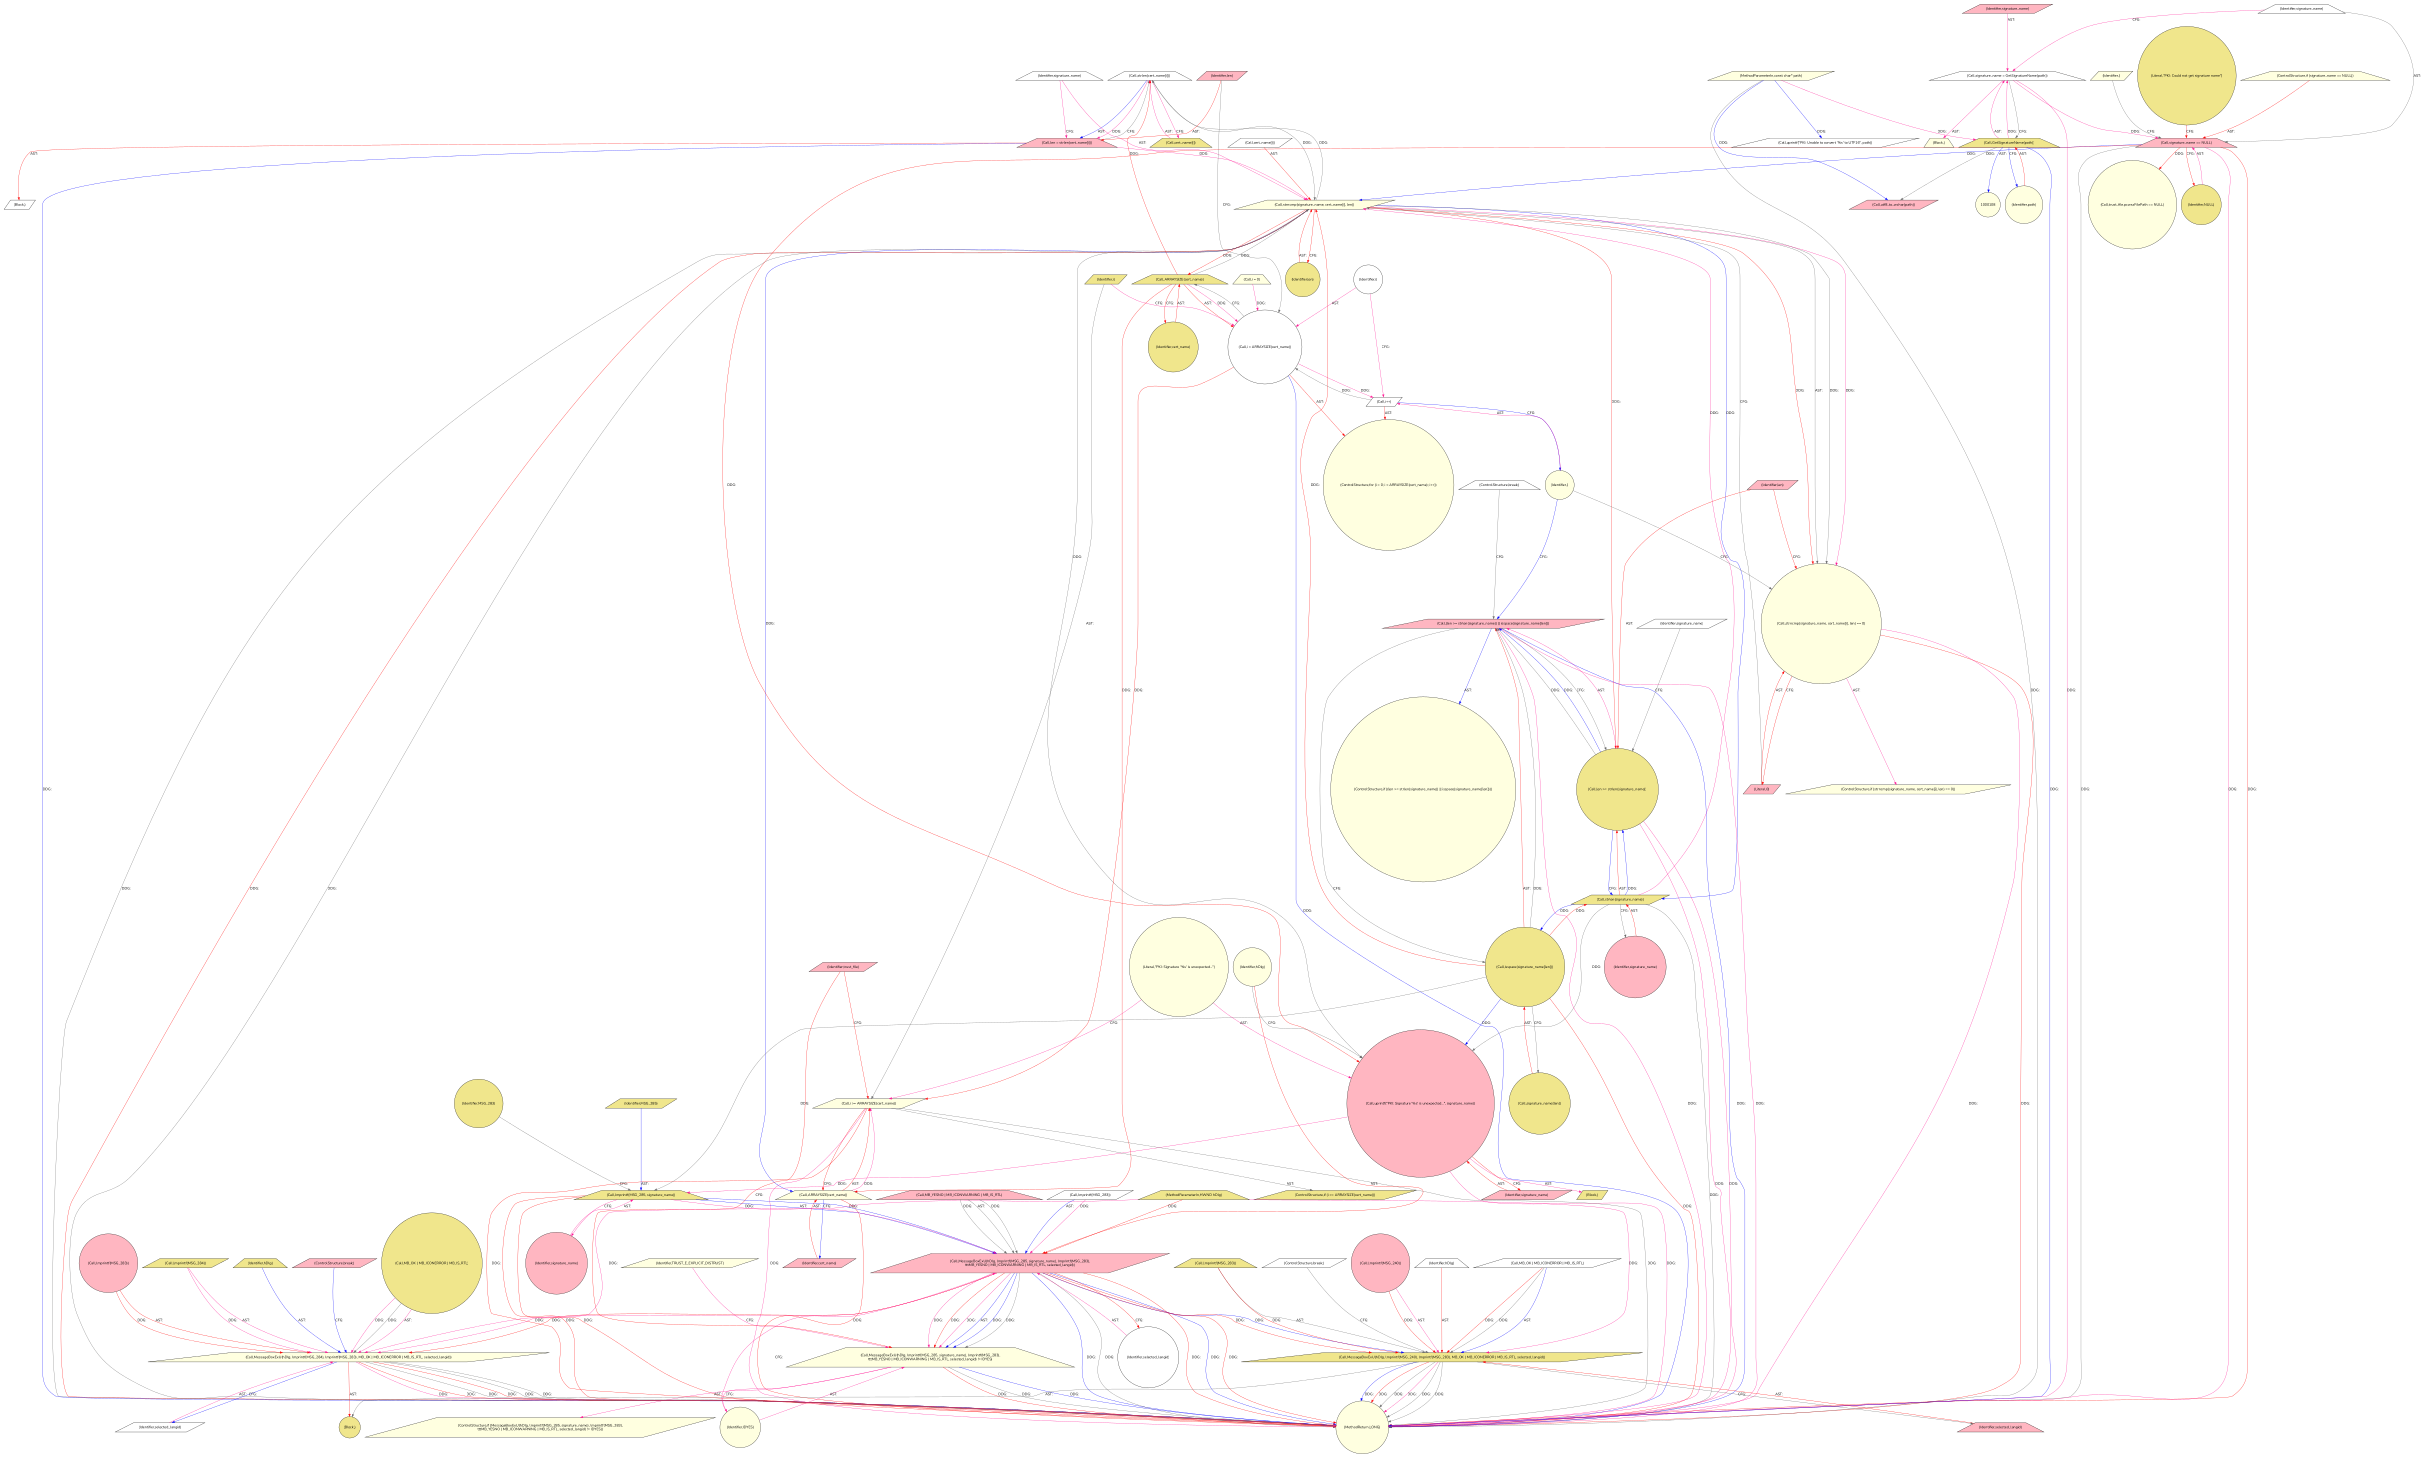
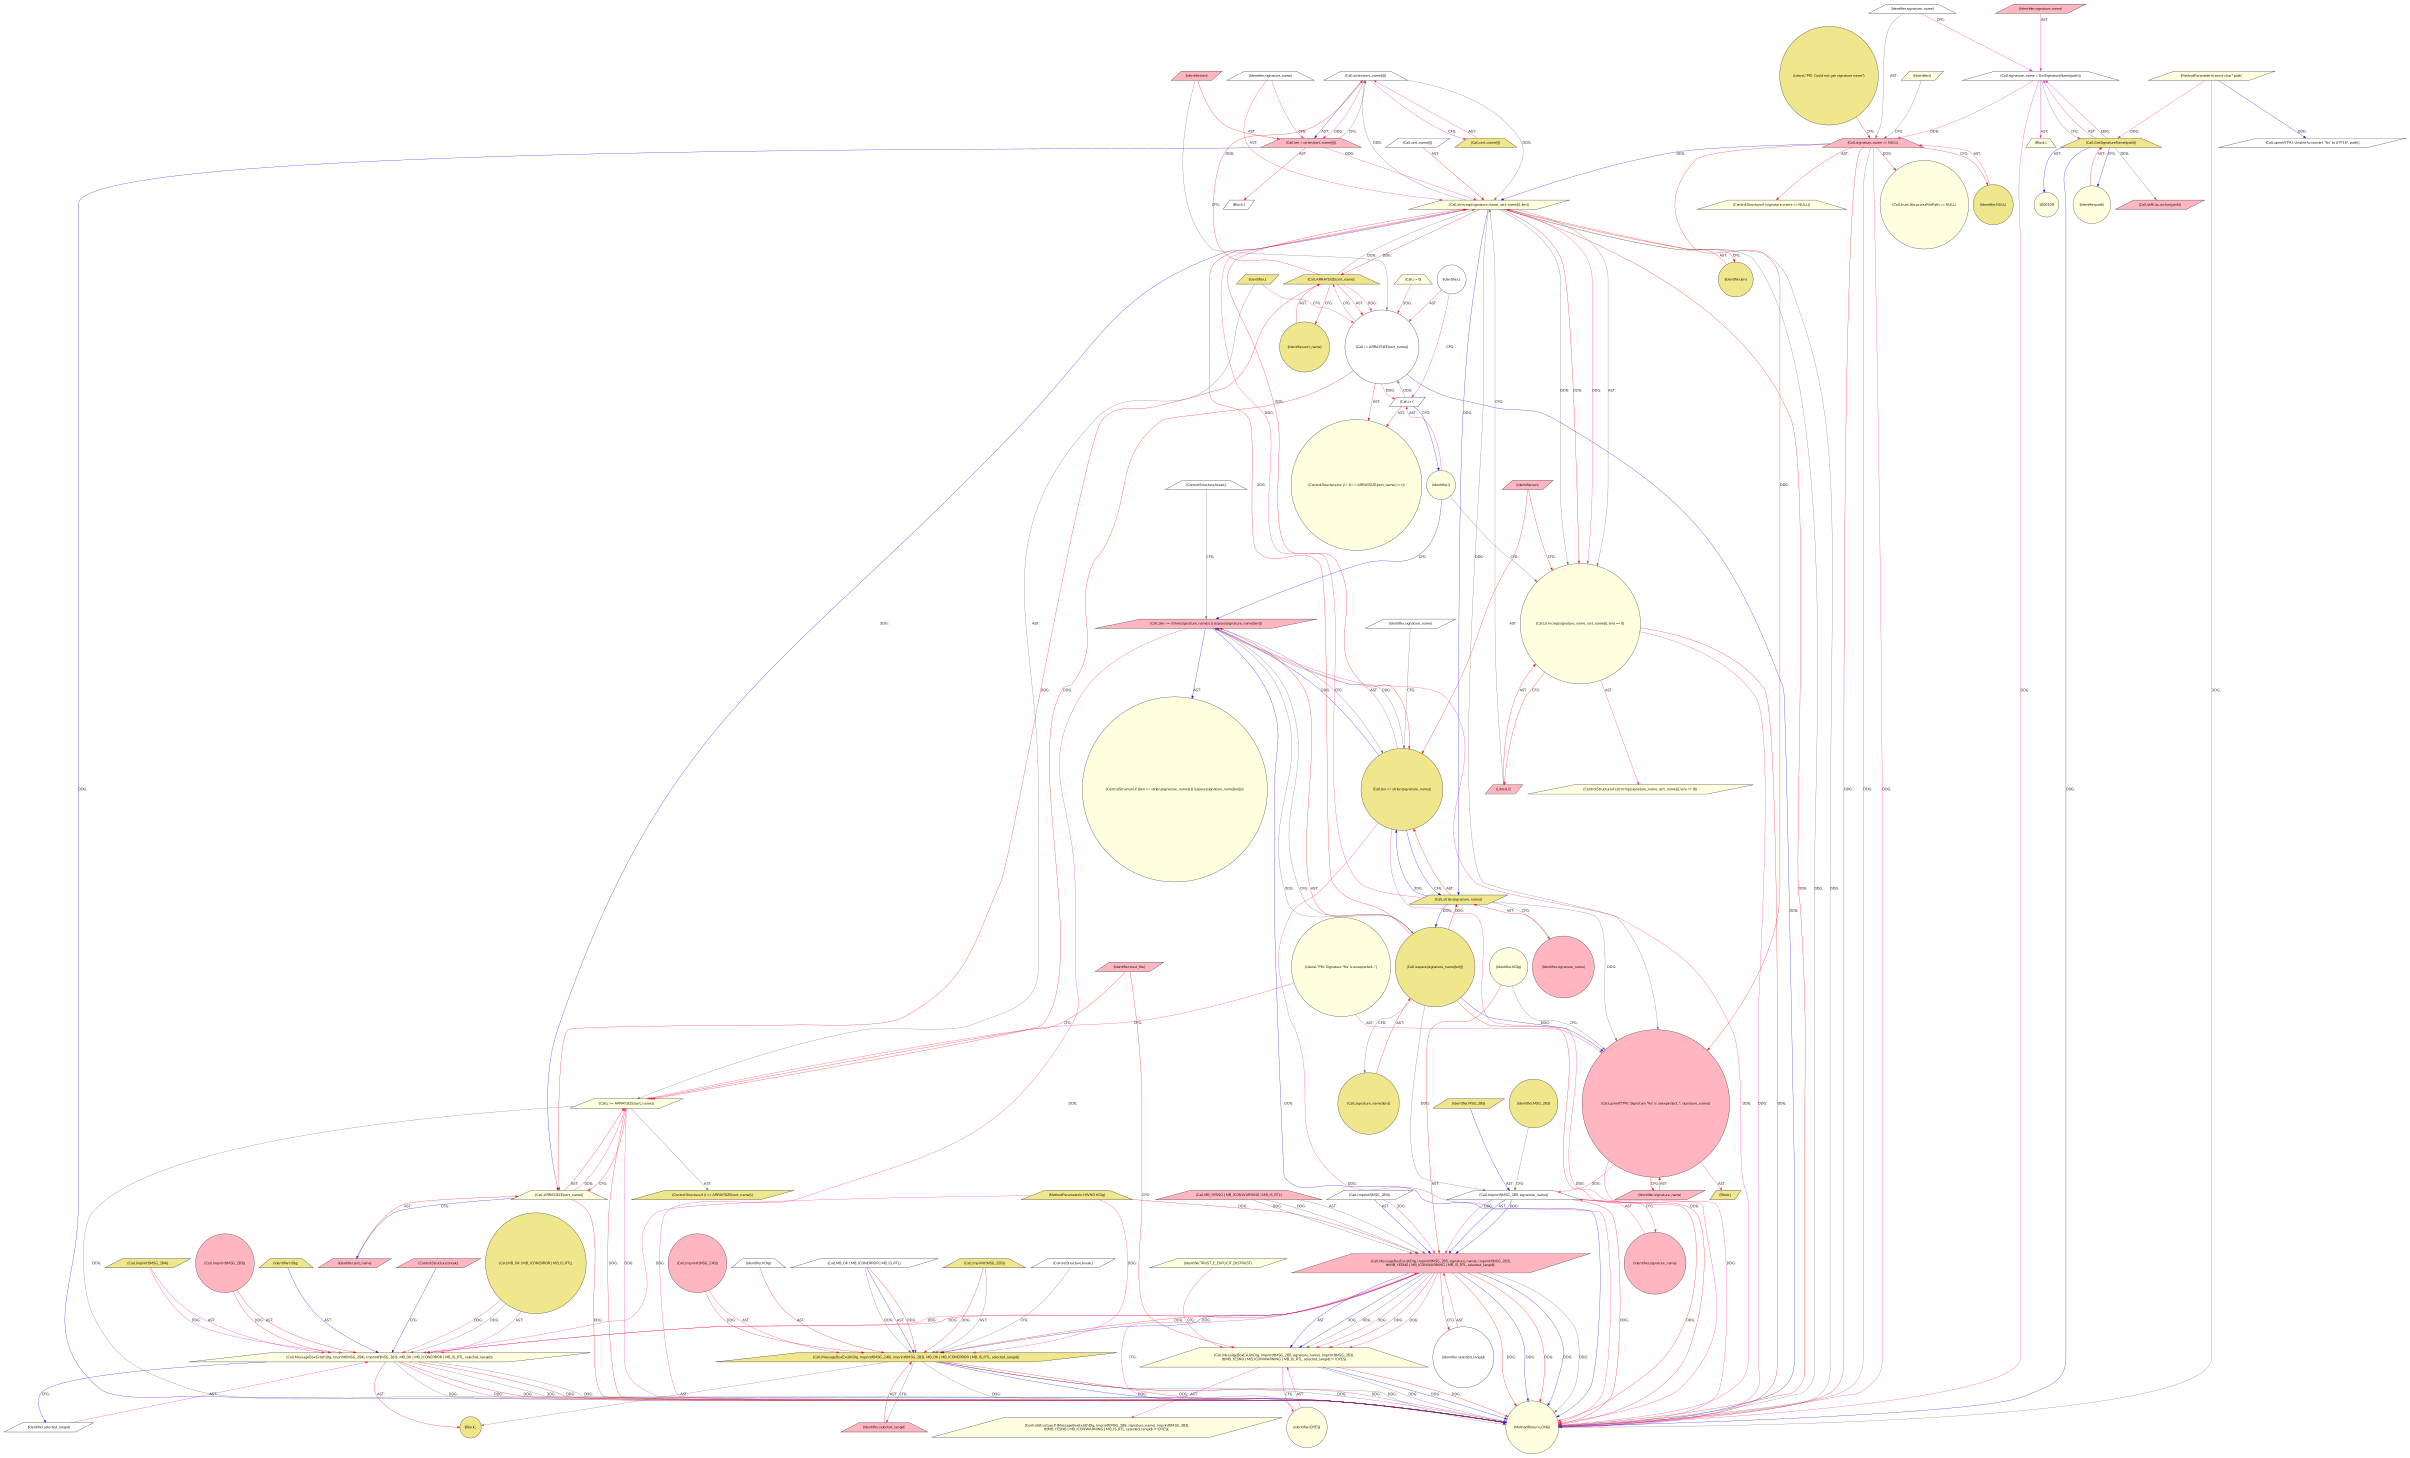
edge "(ControlStructure,if (signature_name == NULL))" -> "(Call,signature_name == NULL)": reversed
edge "(MethodParameterIn,const char* path)" -> "(Call,utf8_to_wchar(path))": removed, label "DDG:"
node "(Call,lmprintf(MSG_285, signature_name))": fillcolor khaki -> white
edge "(Call,strlen(signature_name))" -> "(MethodReturn,LONG)": removed, label "DDG:"
